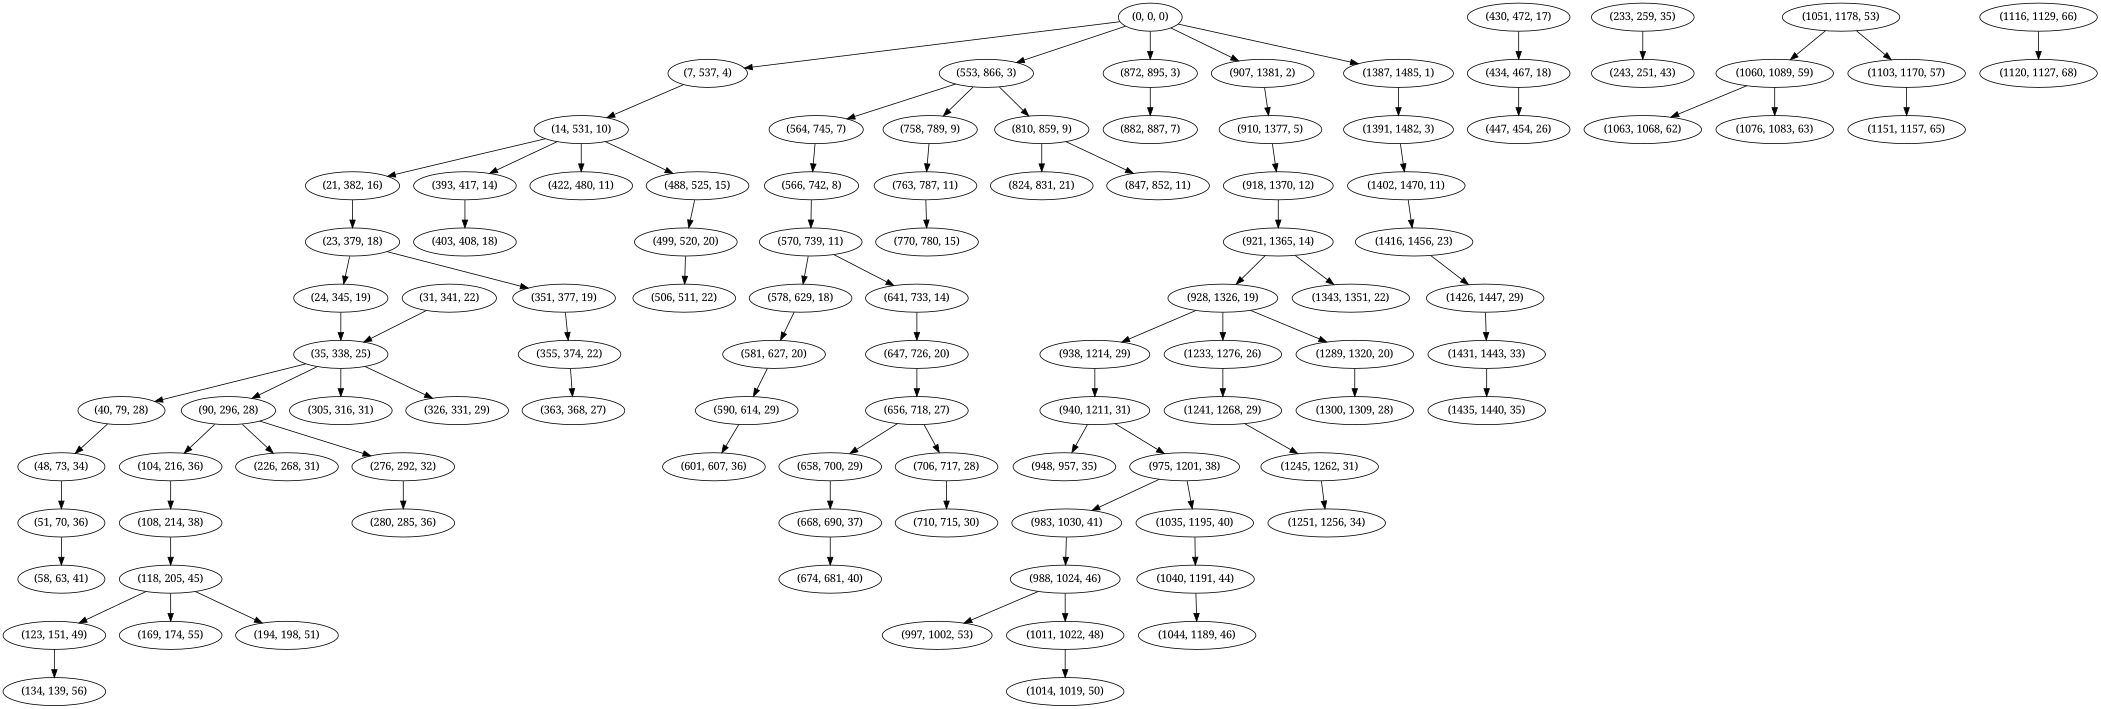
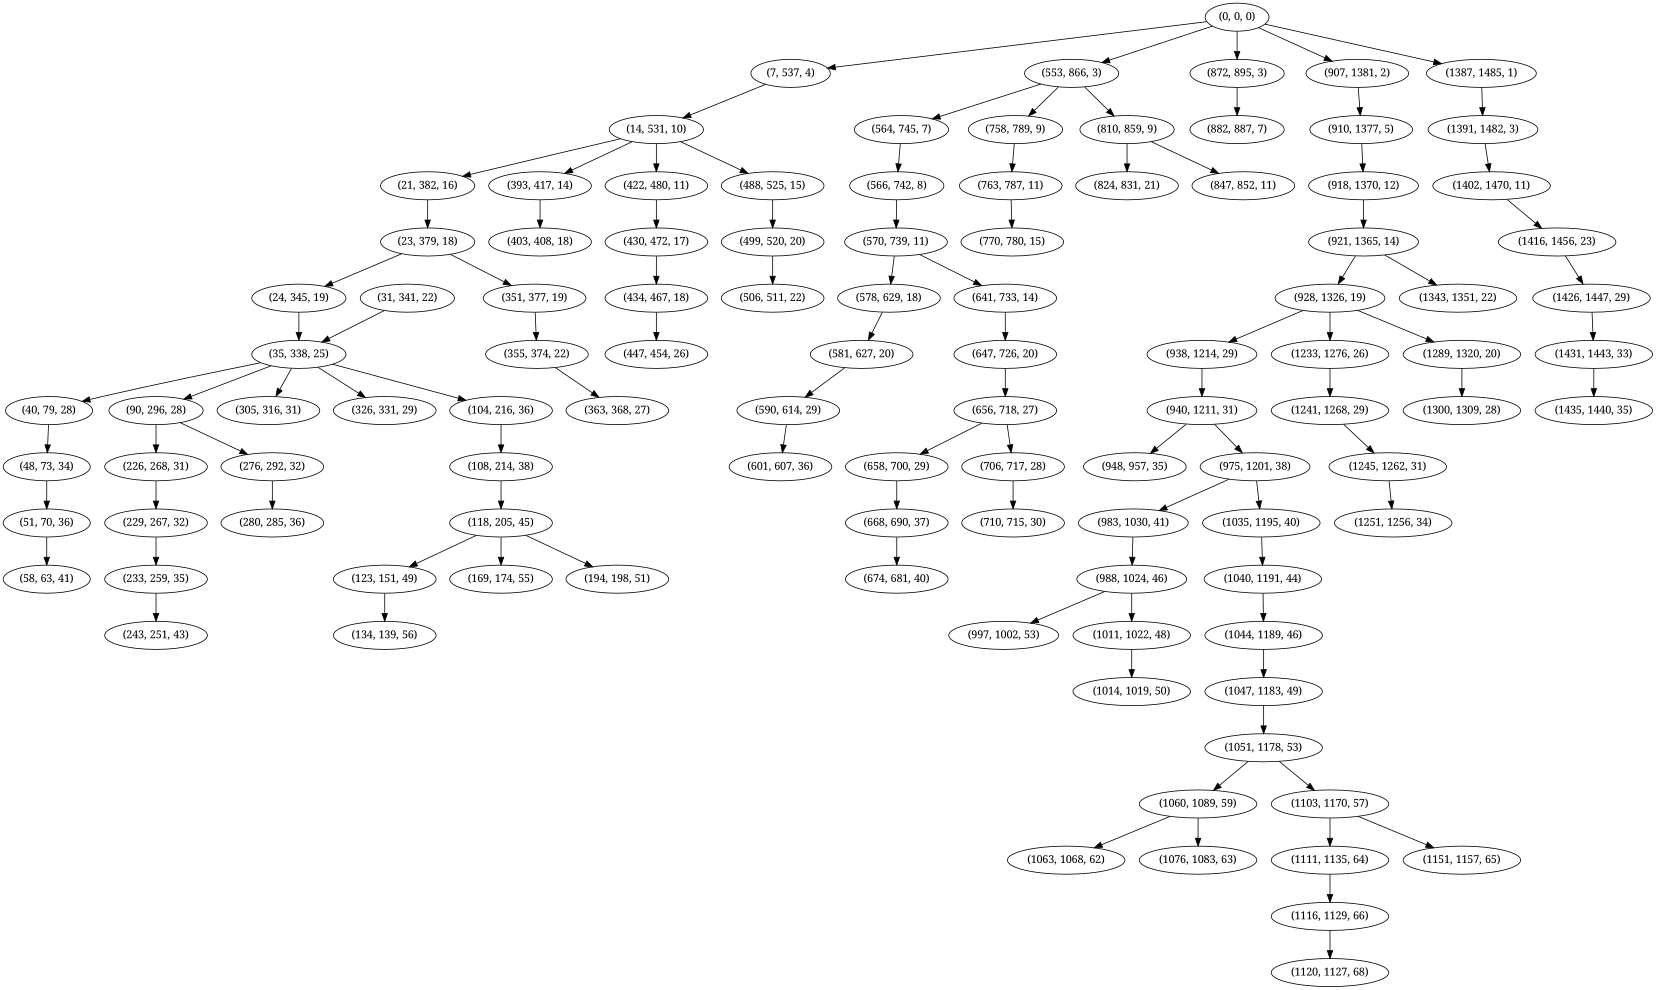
edge "(422, 480, 11)" -> "(430, 472, 17)": added
edge "(90, 296, 28)" -> "(104, 216, 36)": now "(35, 338, 25)" -> "(104, 216, 36)"
node "(229, 267, 32)": added
node "(1047, 1183, 49)": added
node "(1111, 1135, 64)": added
